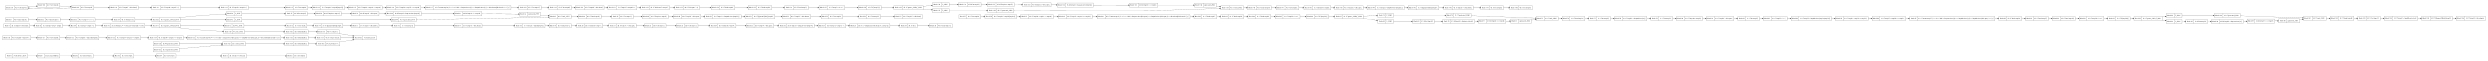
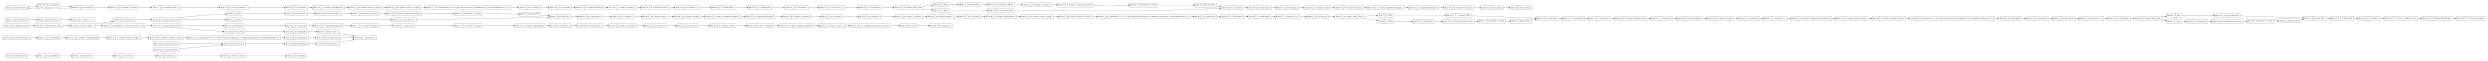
node "Block 56": added
edge "Block 33" -> "Block 34": now "Block 9" -> "Block 34"
